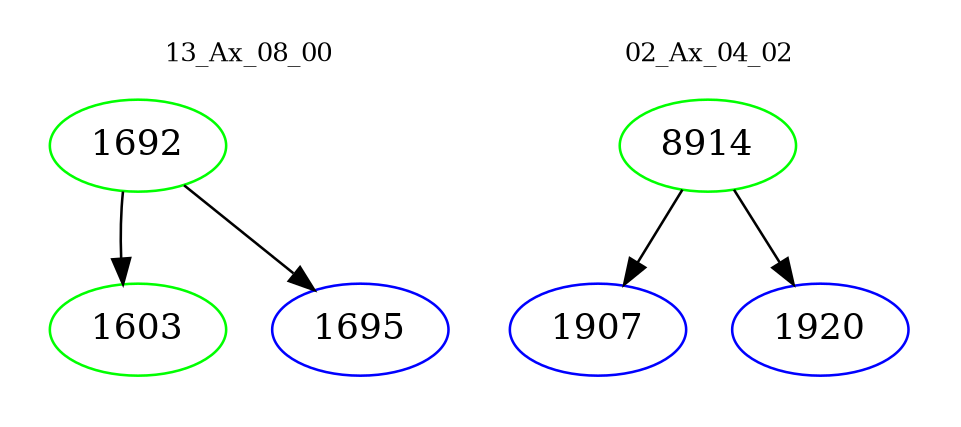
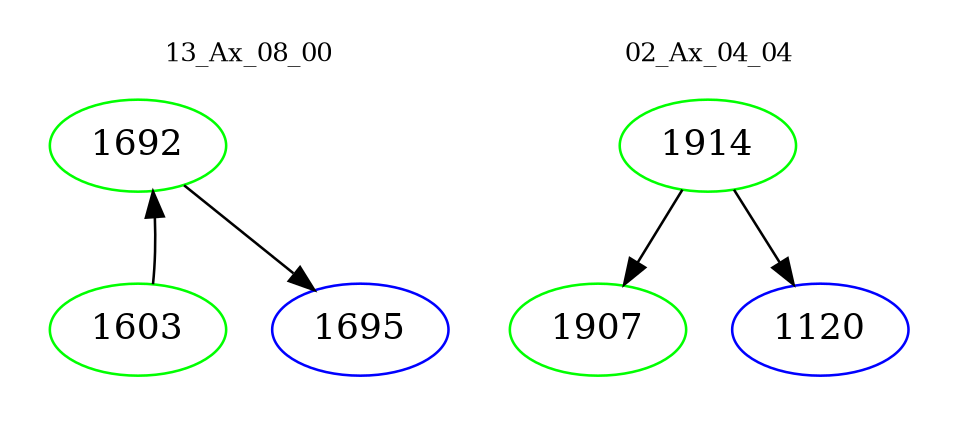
cluster "02_Ax_04_02": label "02_Ax_04_02" -> "02_Ax_04_04"
node "8914": label "8914" -> "1914"
edge "1692" -> "1603": reversed
node "1907": color blue -> green
node "1920": label "1920" -> "1120"
